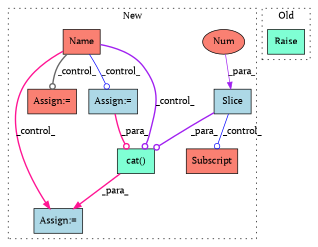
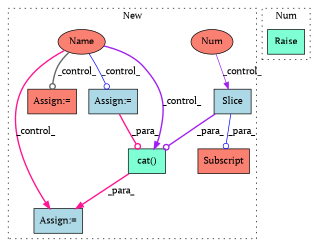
cluster "Old": label "Old" -> "Num"
node "Name": shape box -> ellipse
edge "Num" -> "Slice": label "_para_" -> "_control_"
edge "Name" -> "cat()": arrowhead odot -> normal
edge "Slice" -> "Subscript": label "_control_" -> "_para_"
